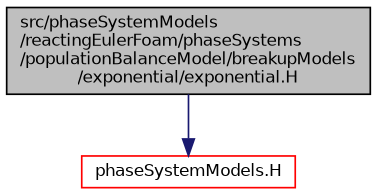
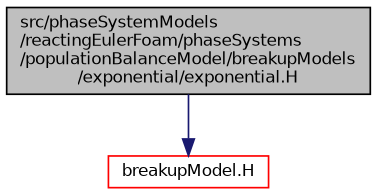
node "phaseSystemModels.H": label "phaseSystemModels.H" -> "breakupModel.H"
